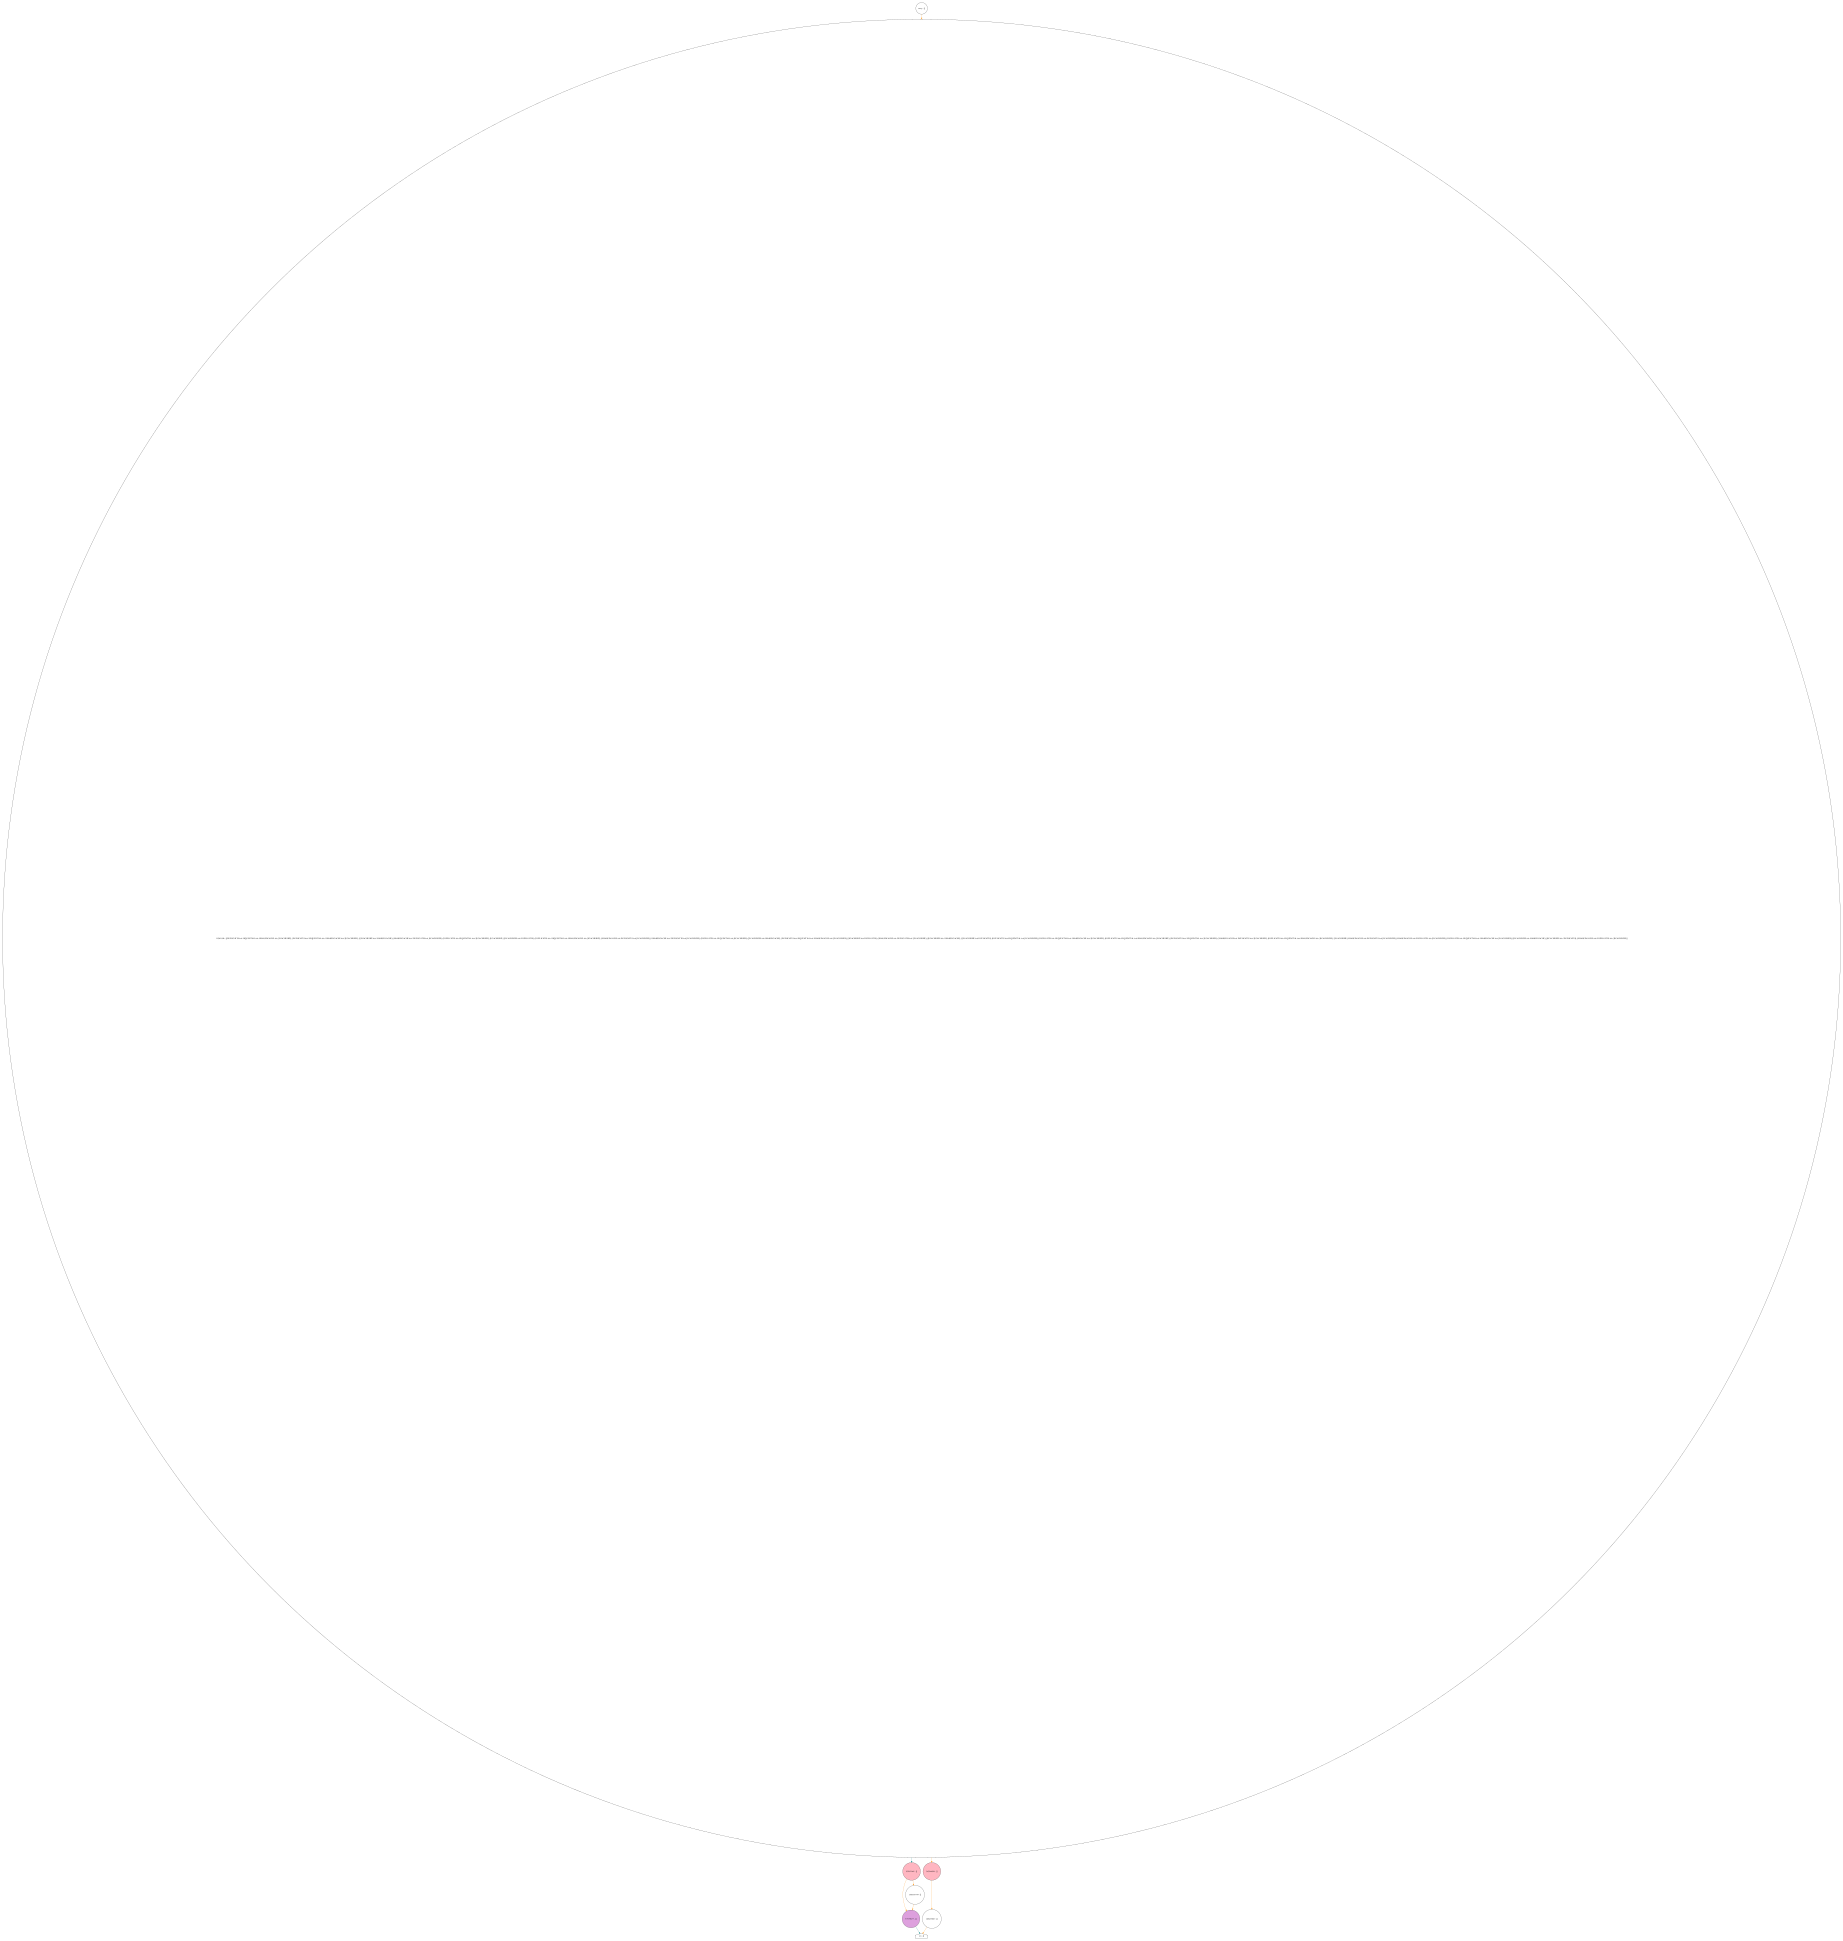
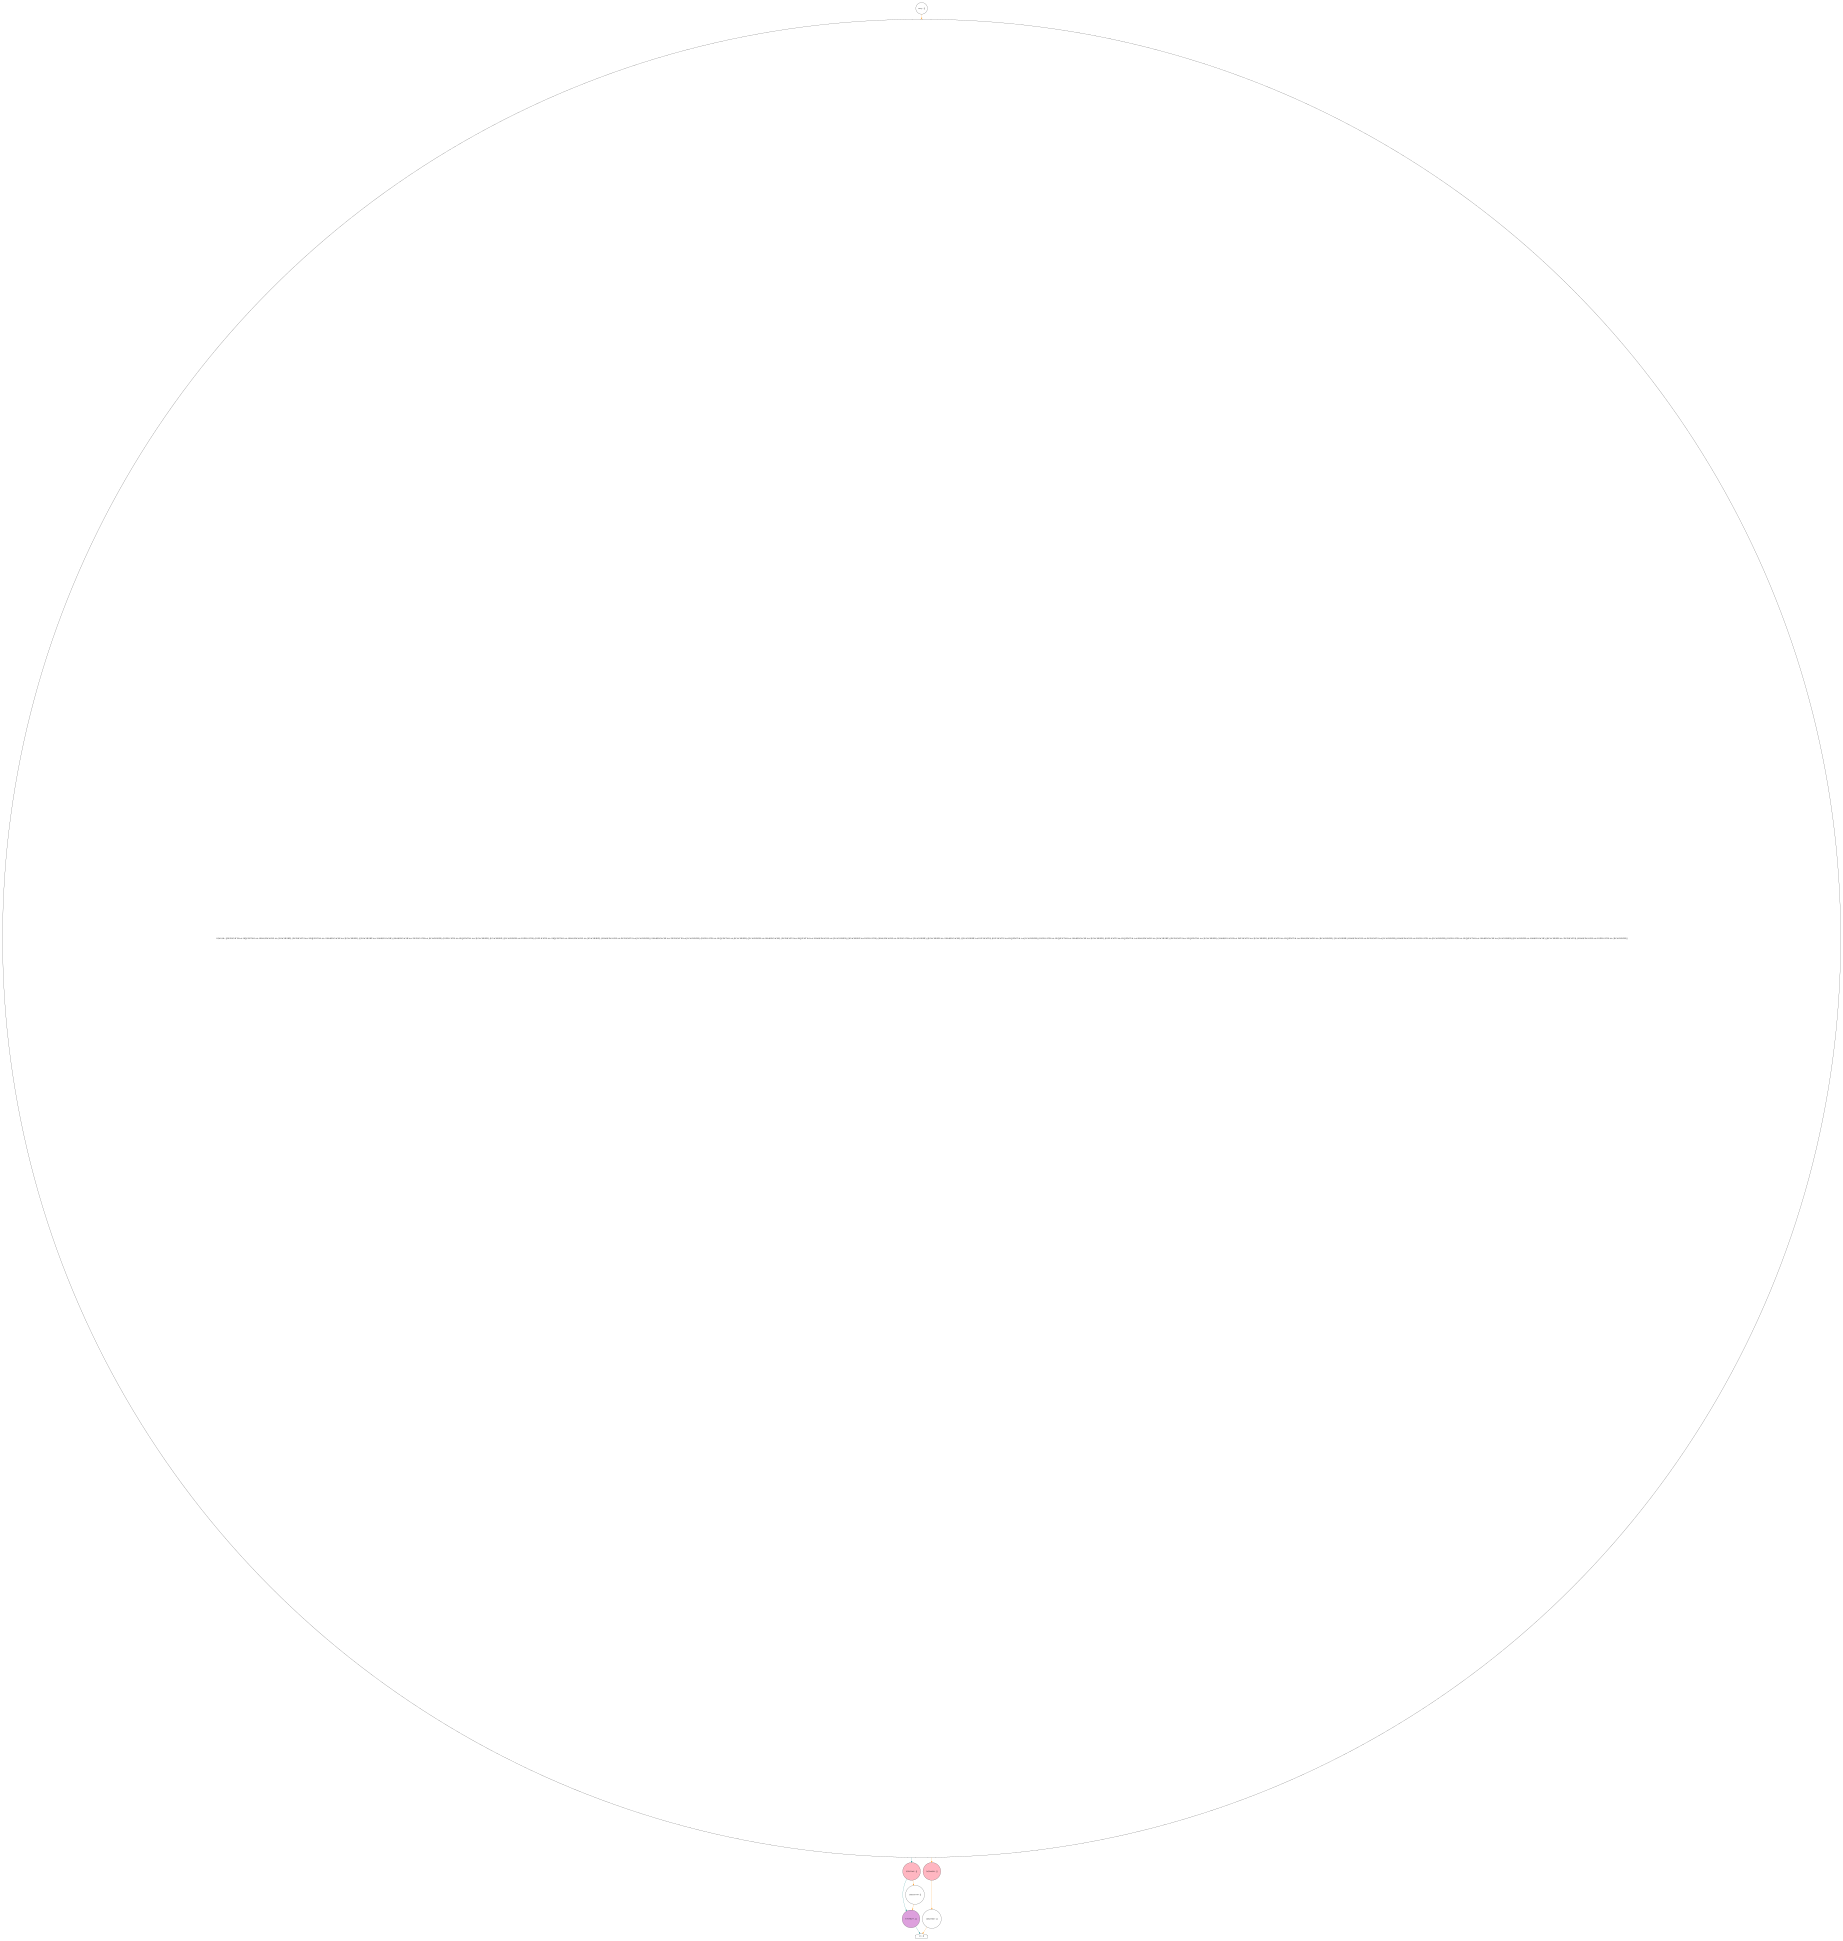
edge "952621441 - []" -> "575998177 - []": color darkorange -> teal
